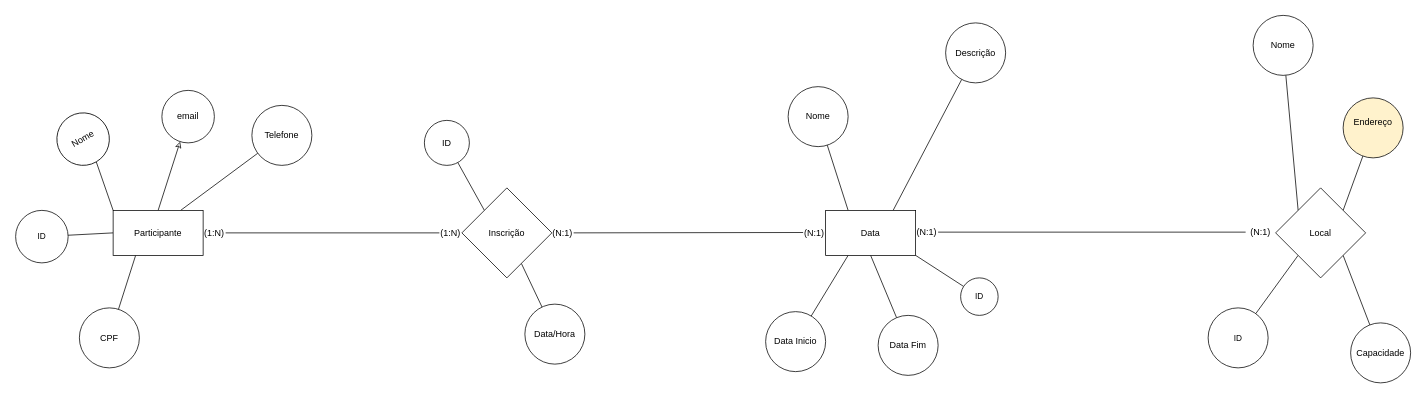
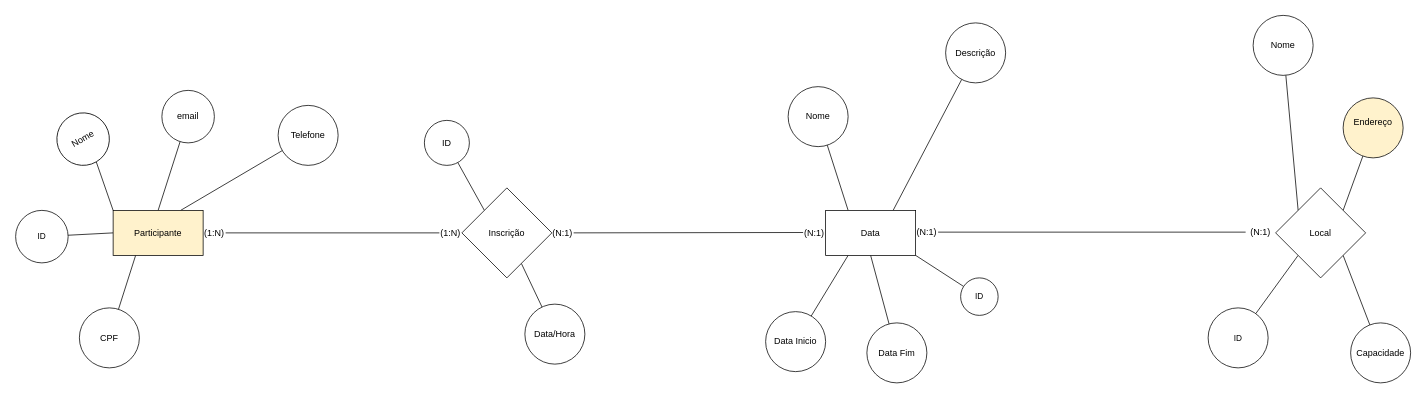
node "Telefone": moved (282, 135) -> (308, 135)
edge "Participante" -> "email": arrowhead classic -> none
node "Participante": fillcolor #ffffff -> #fff2cc
node "Data Fim": moved (908, 345) -> (897, 353)
